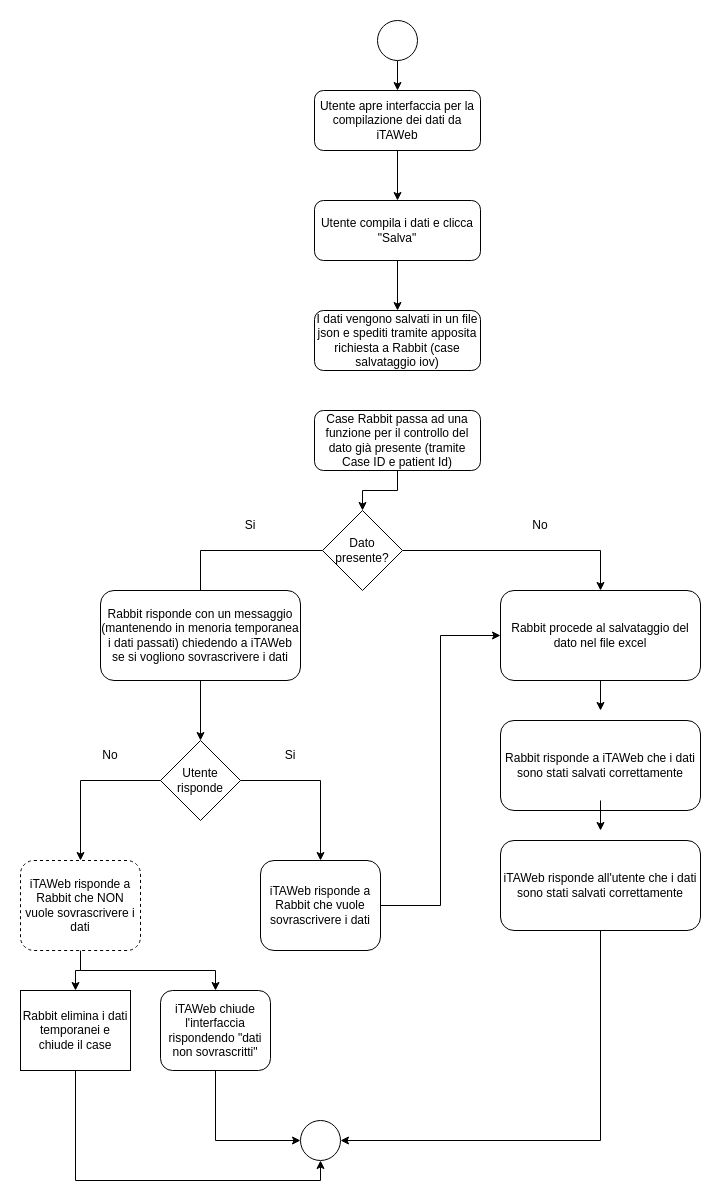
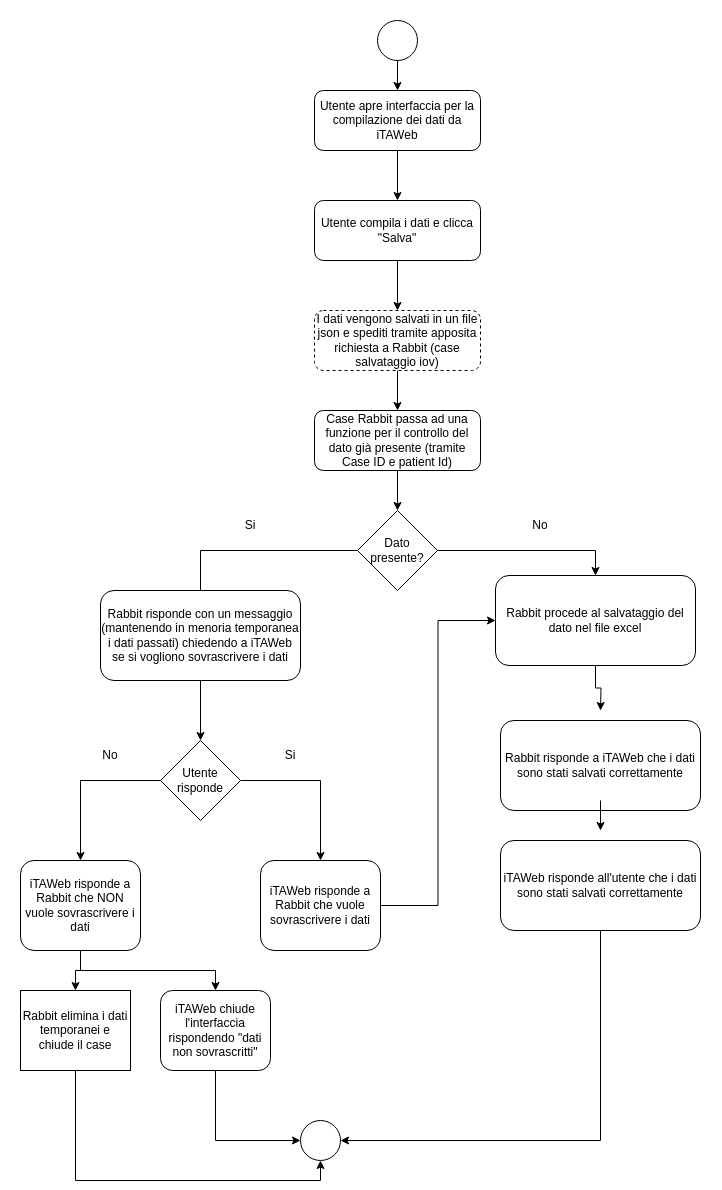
node "I dati vengono salvati in un file json e spediti tramite apposita richiesta a Rabbit (case salvataggio iov)": style solid -> dashed
edge "I dati vengono salvati in un file json e spediti tramite apposita richiesta a Rabbit (case salvataggio iov)" -> "Case Rabbit passa ad una funzione per il controllo del dato già presente (tramite Case ID e patient Id)": added
node "Dato presente?": moved (363, 551) -> (398, 551)
node "Rabbit procede al salvataggio del dato nel file excel": moved (601, 636) -> (596, 621)
node "iTAWeb risponde a Rabbit che NON vuole sovrascrivere i dati": style dashed -> solid
